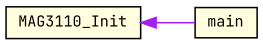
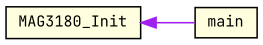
node "MAG3110_Init": label "MAG3110_Init" -> "MAG3180_Init"
